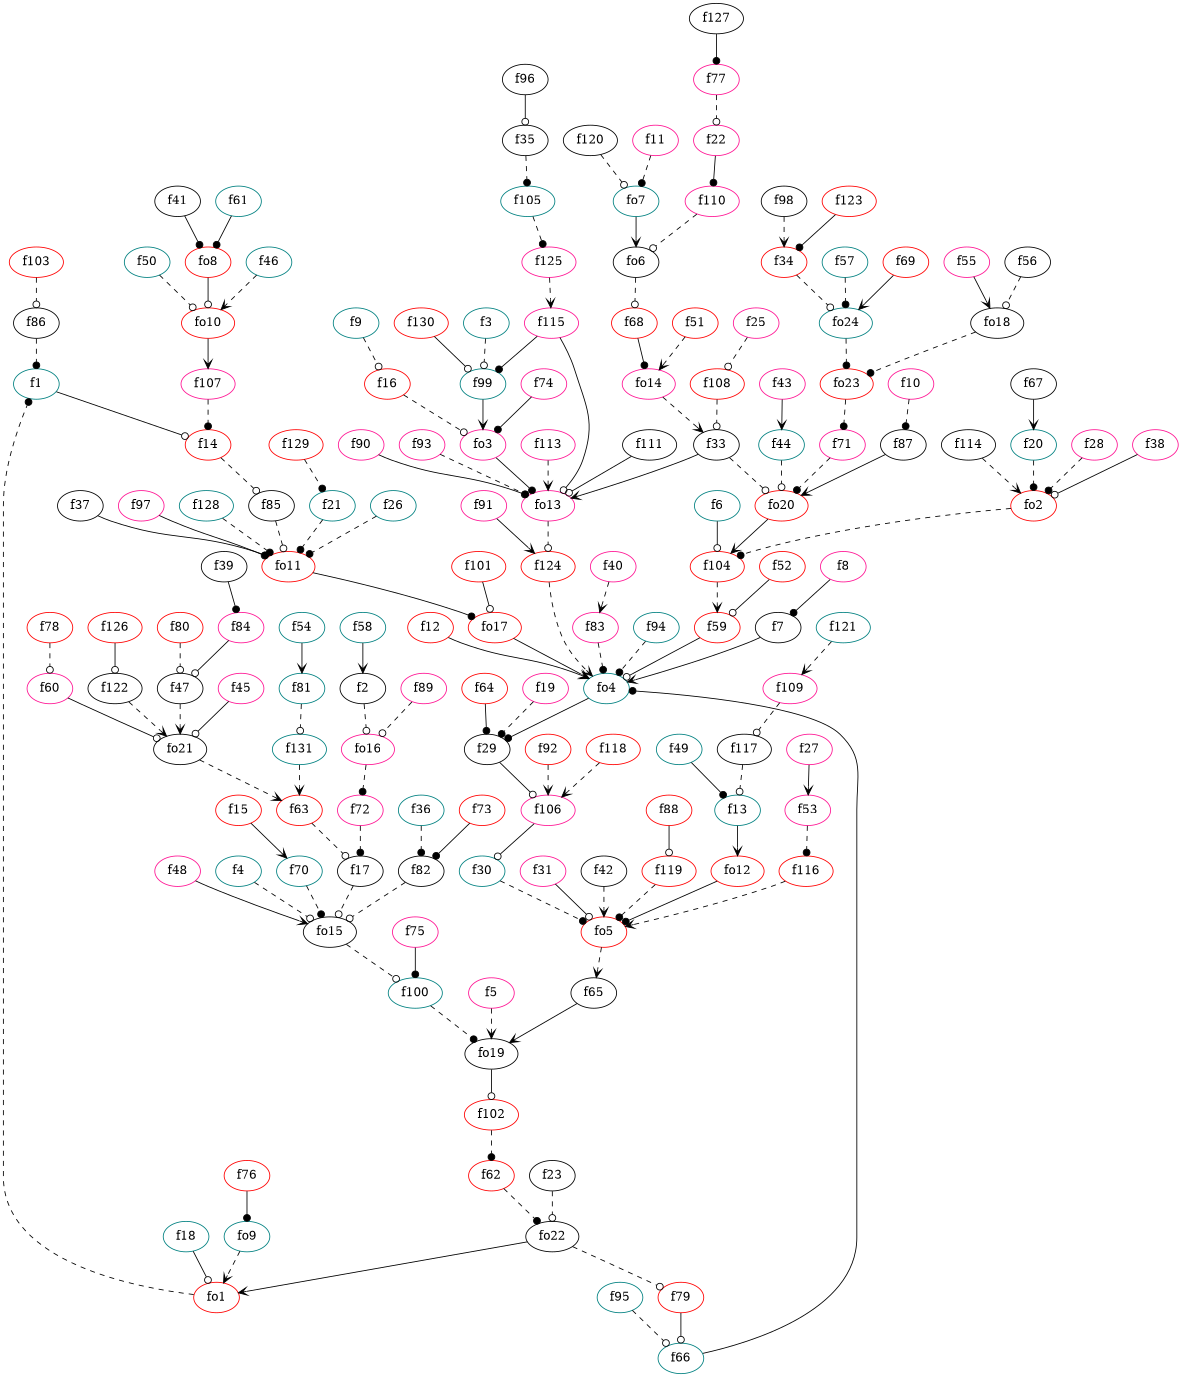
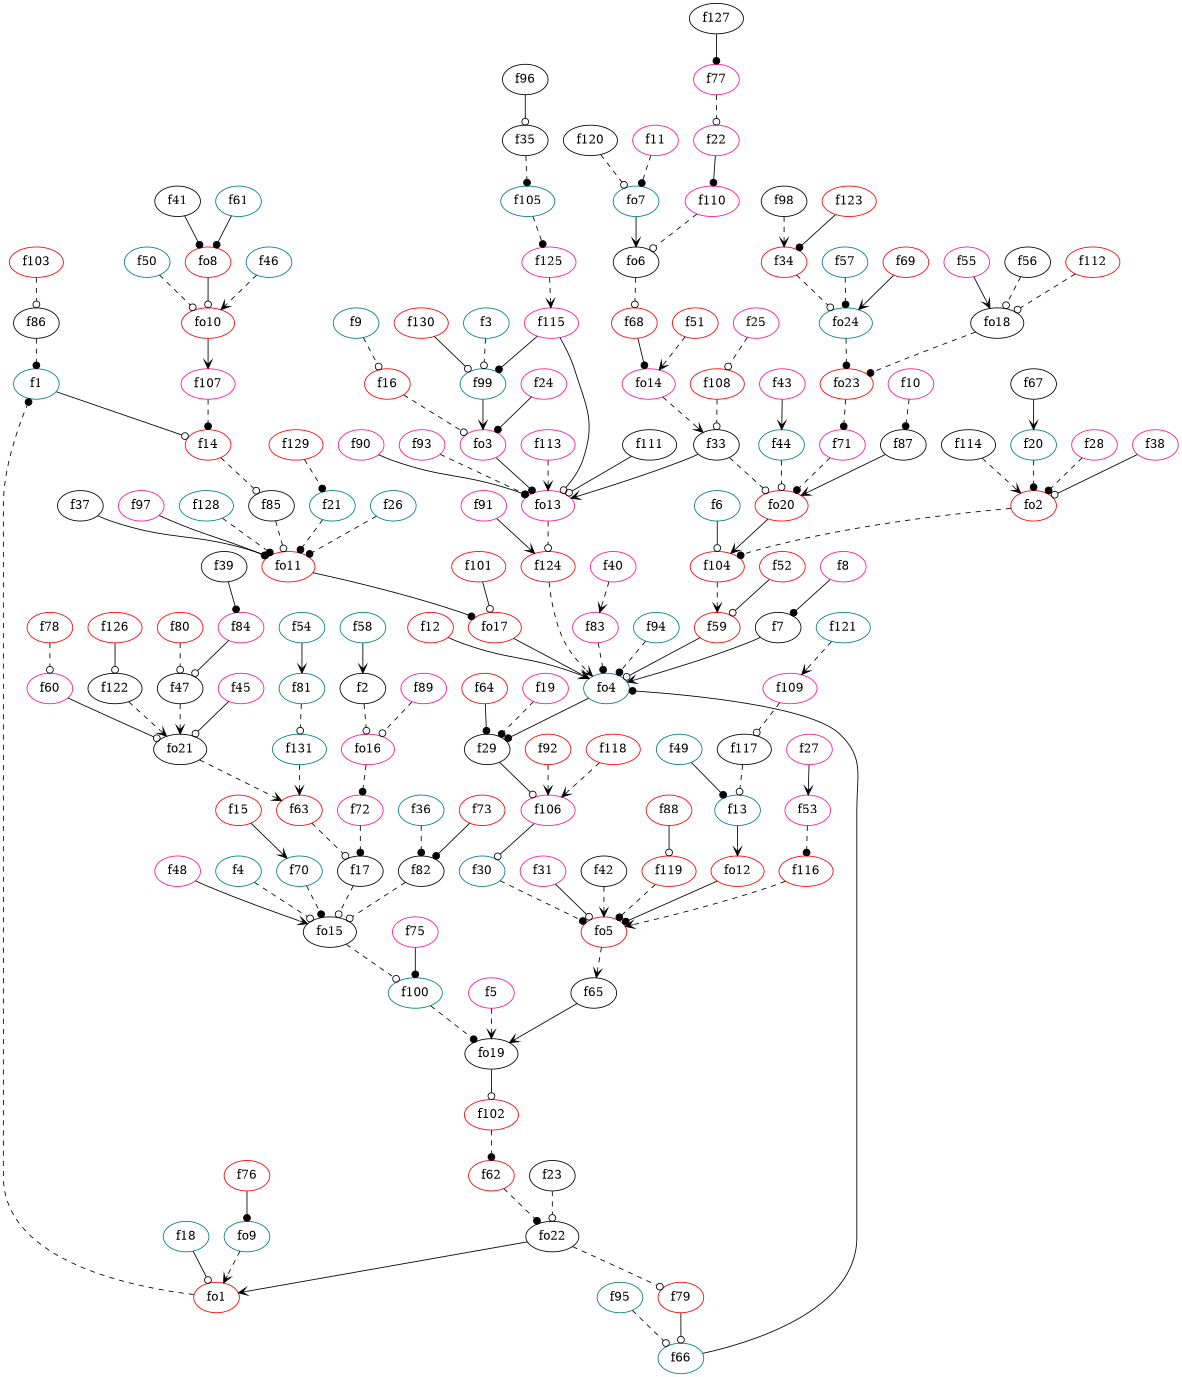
node "f112": added
node "f74": label "f74" -> "f24"
